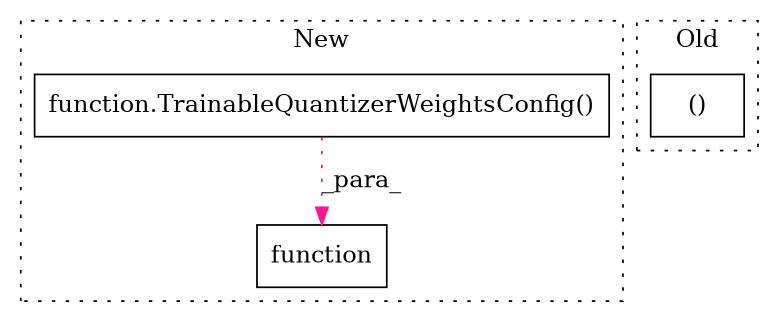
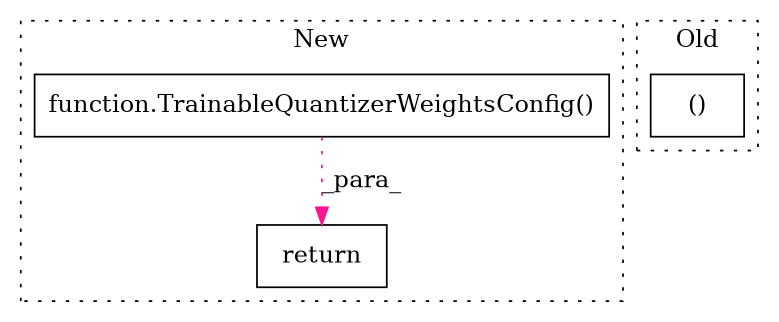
node "function": label "function" -> "return"
